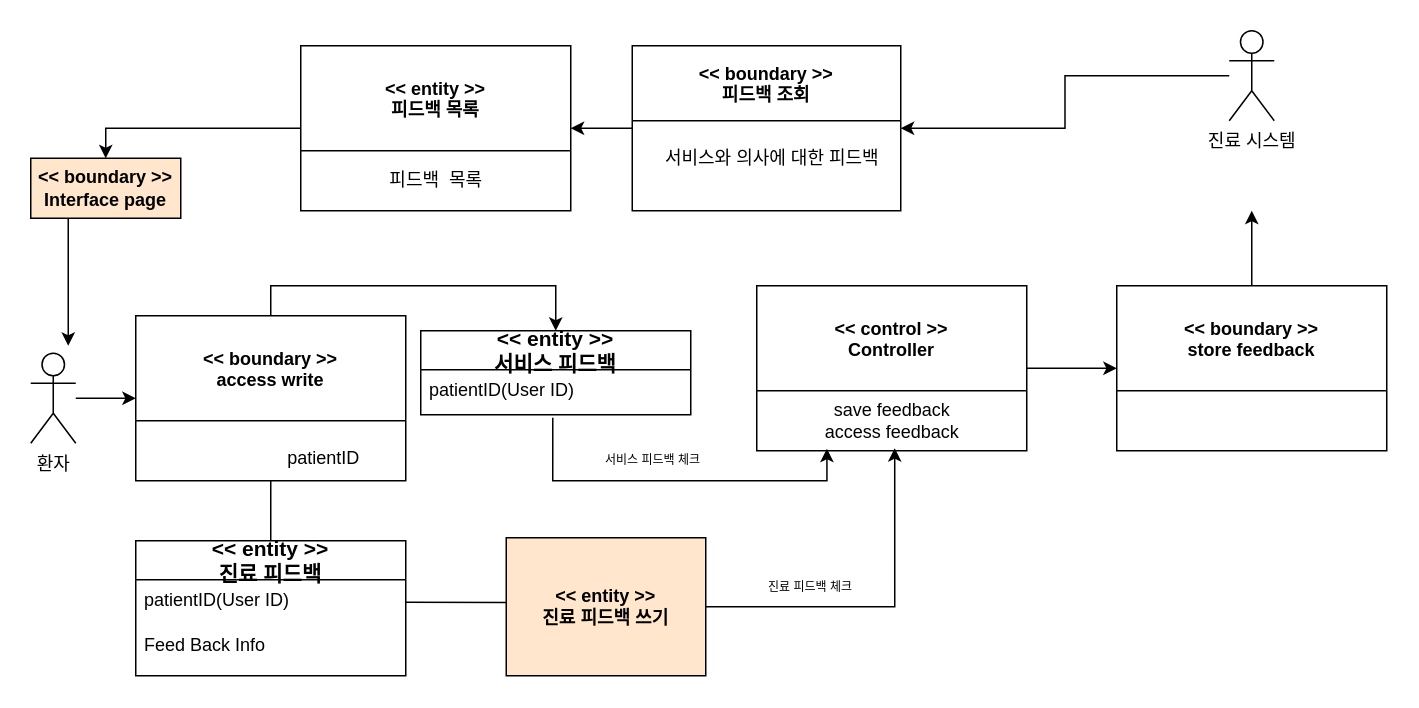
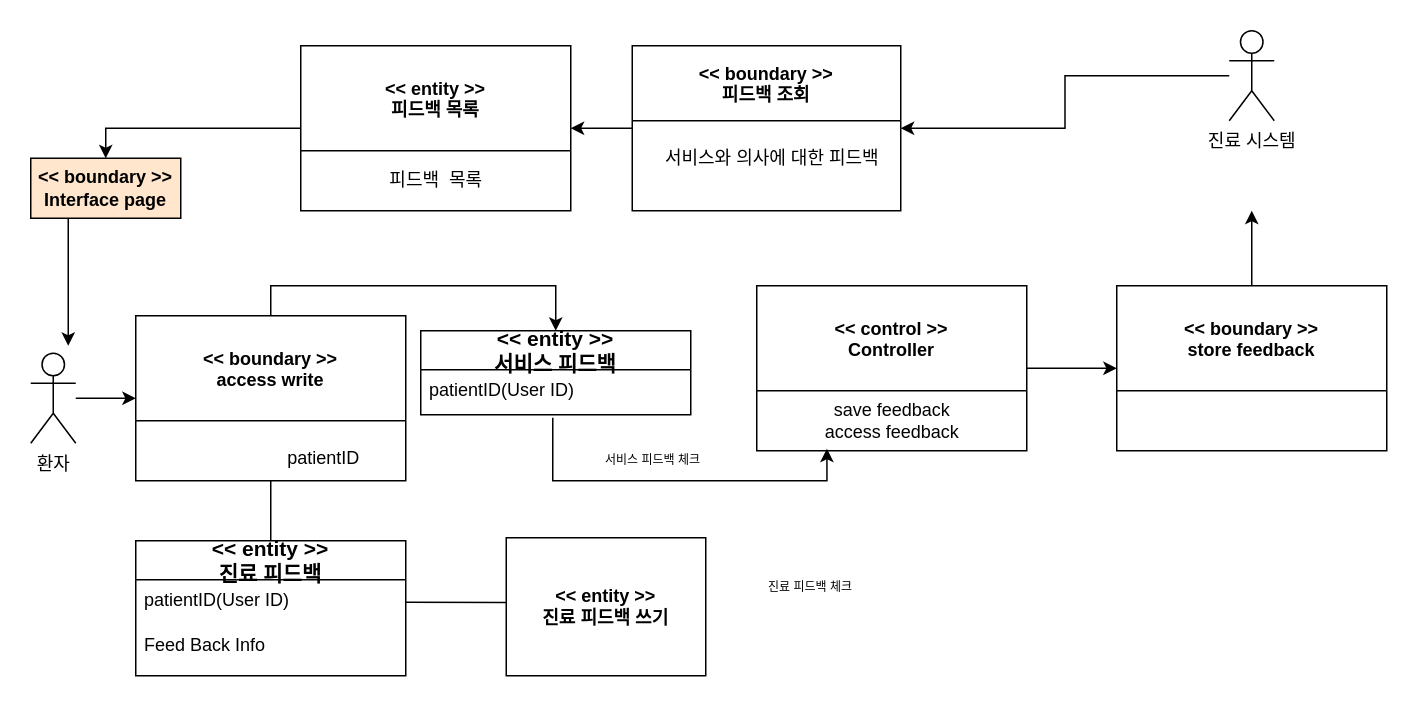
node "<< entity >>진료 피드백 쓰기": fillcolor #ffe6cc -> #ffffff
edge "<< entity >>진료 피드백 쓰기" -> "save feedback access feedback": removed
